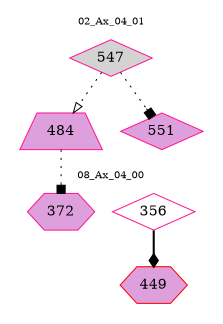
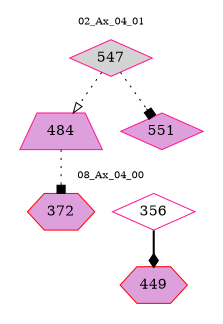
node "372": color deeppink -> red
